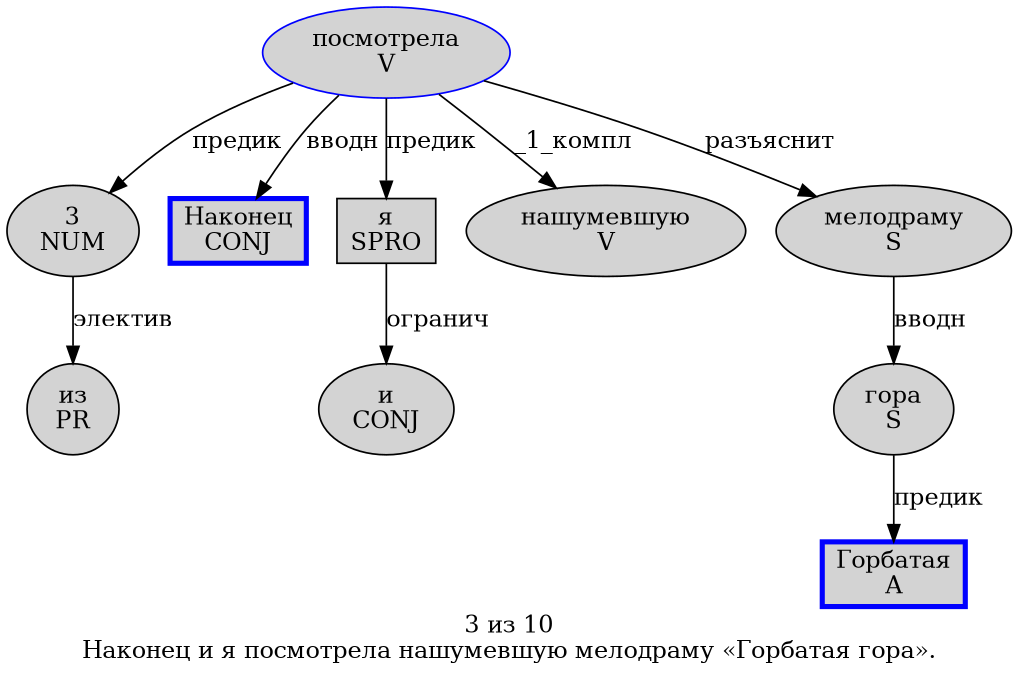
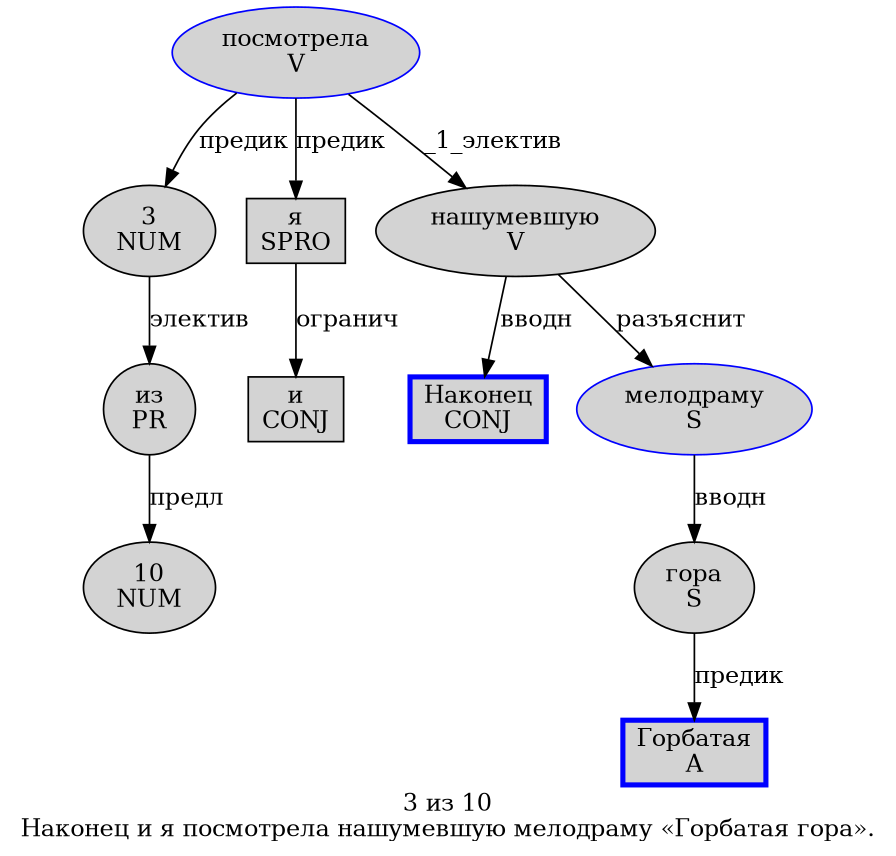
edge "посмотрела V" -> "мелодраму S": now "нашумевшую V" -> "мелодраму S"
edge "посмотрела V" -> "Наконец CONJ": now "нашумевшую V" -> "Наконец CONJ"
edge "посмотрела V" -> "нашумевшую V": label "_1_компл" -> "_1_электив"
node "мелодраму S": color black -> blue
node "и CONJ": shape ellipse -> box
node "10 NUM": added
